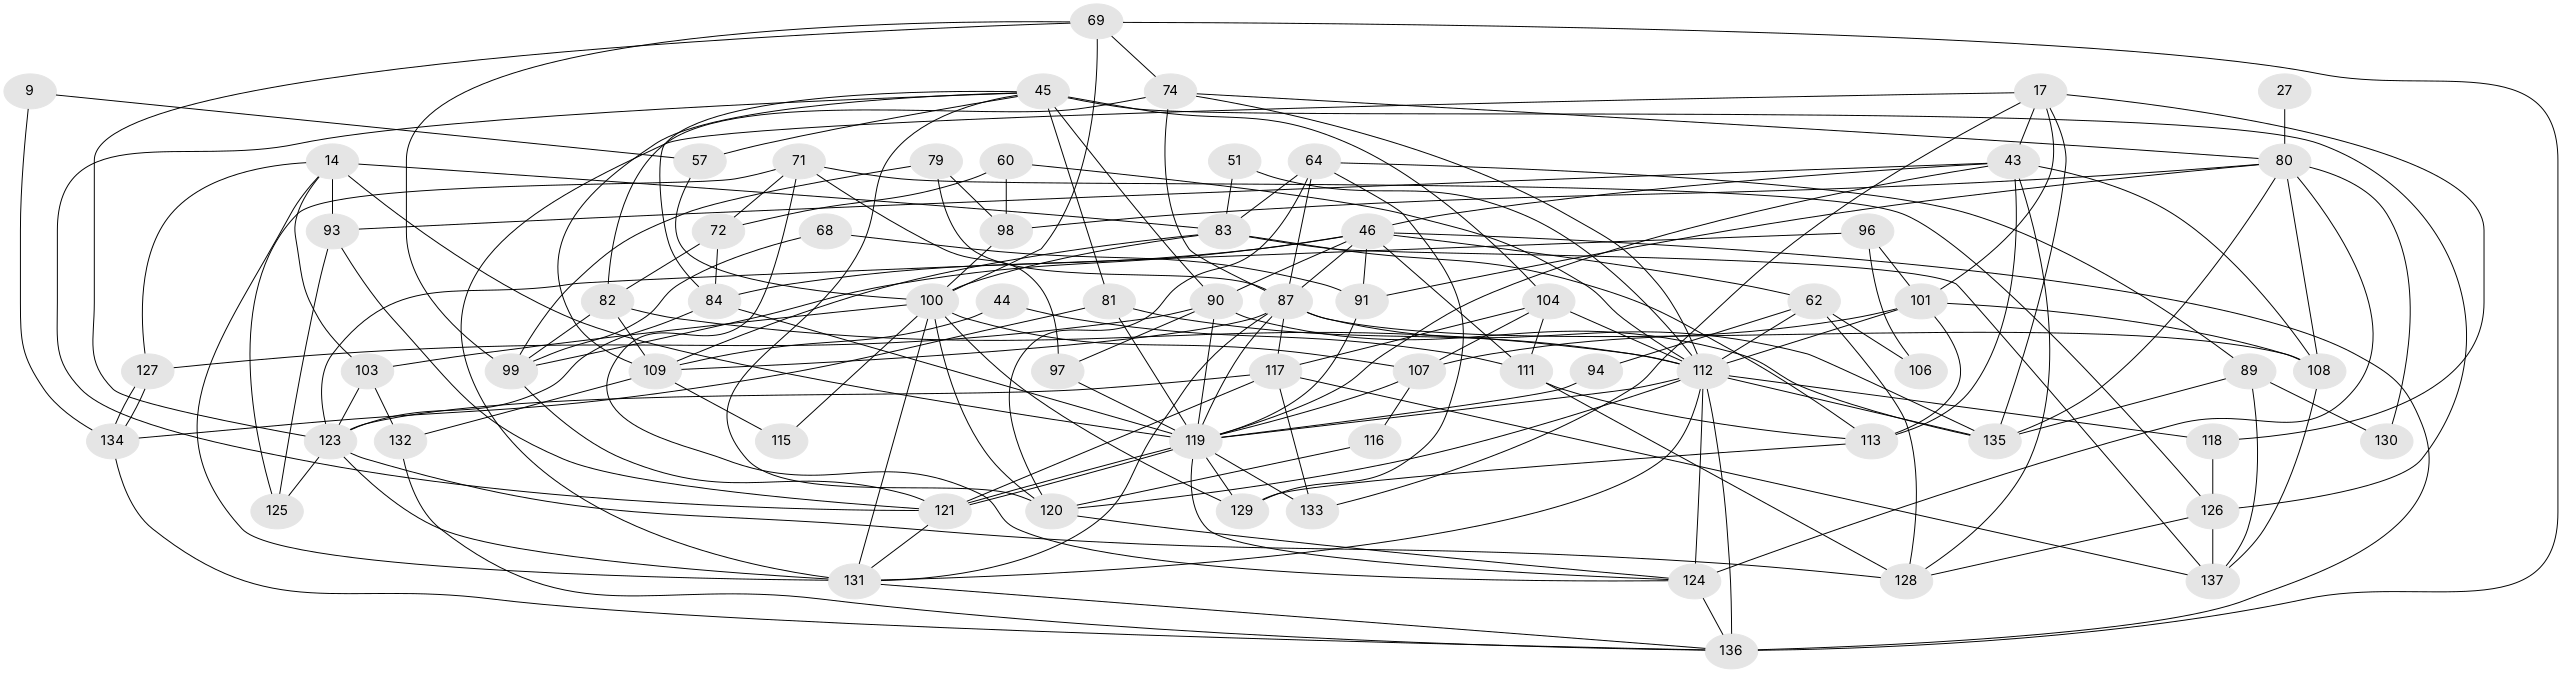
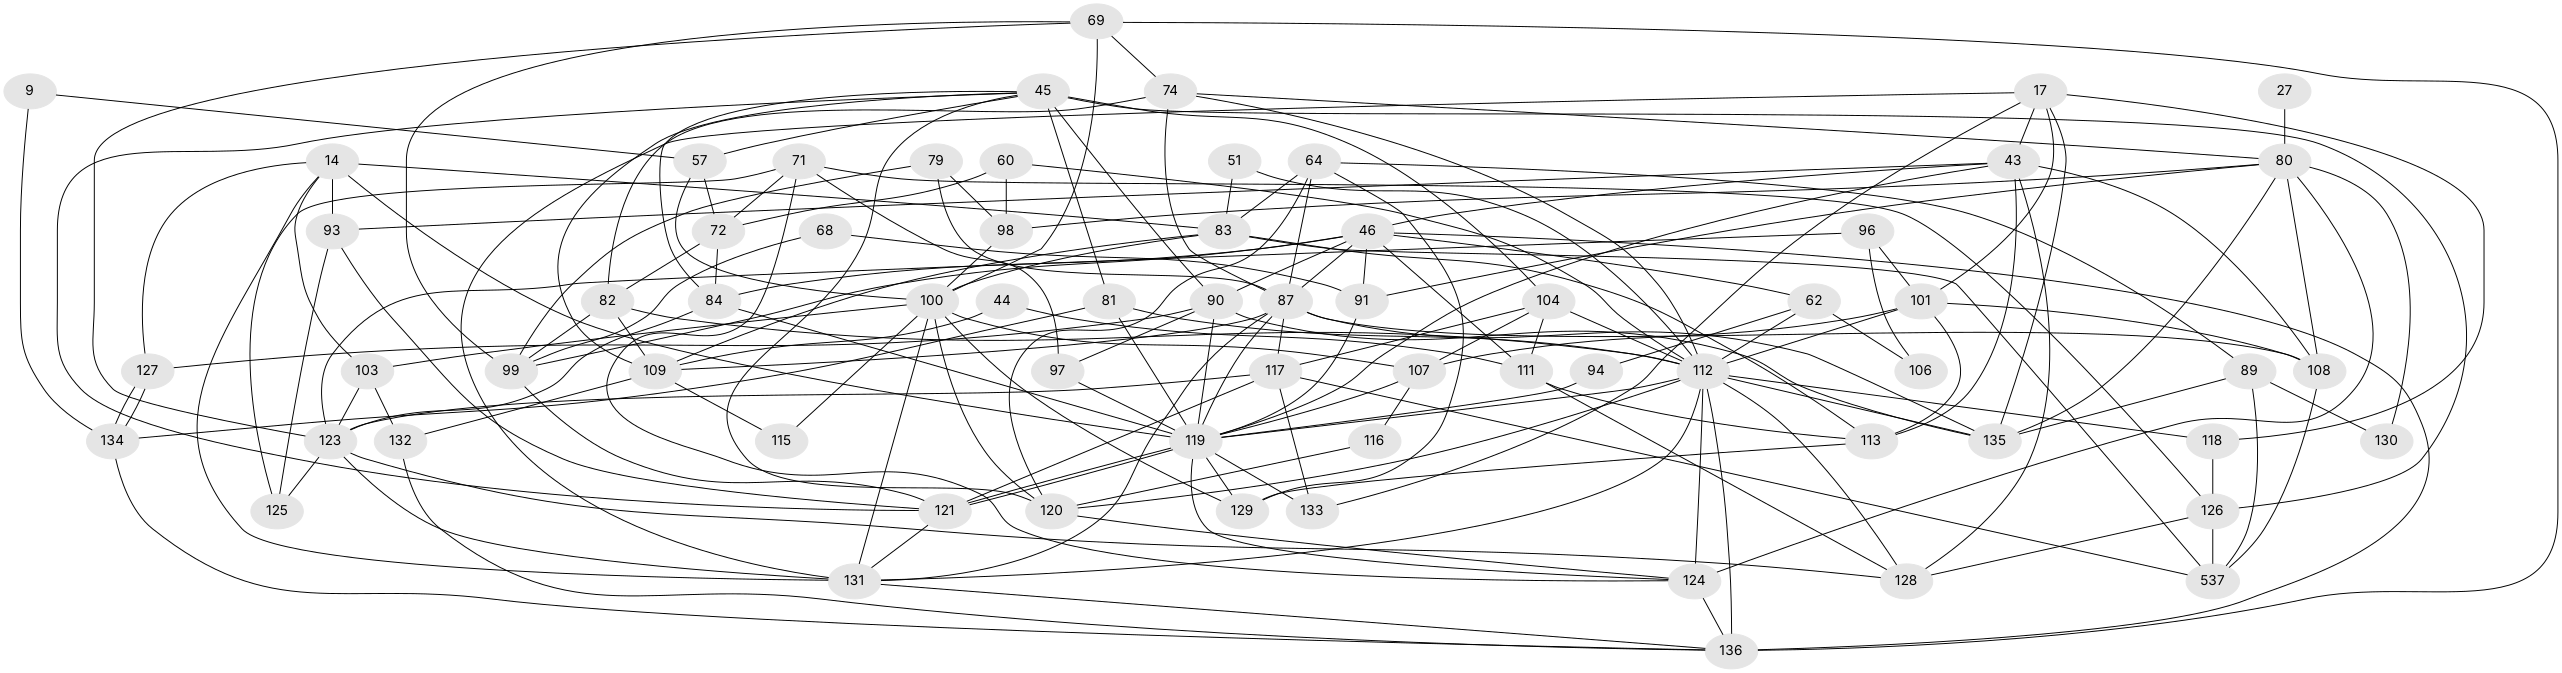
edge "57" -- "72": added
edge "62" -- "128": now "112" -- "128"
node "137": label "137" -> "537"
